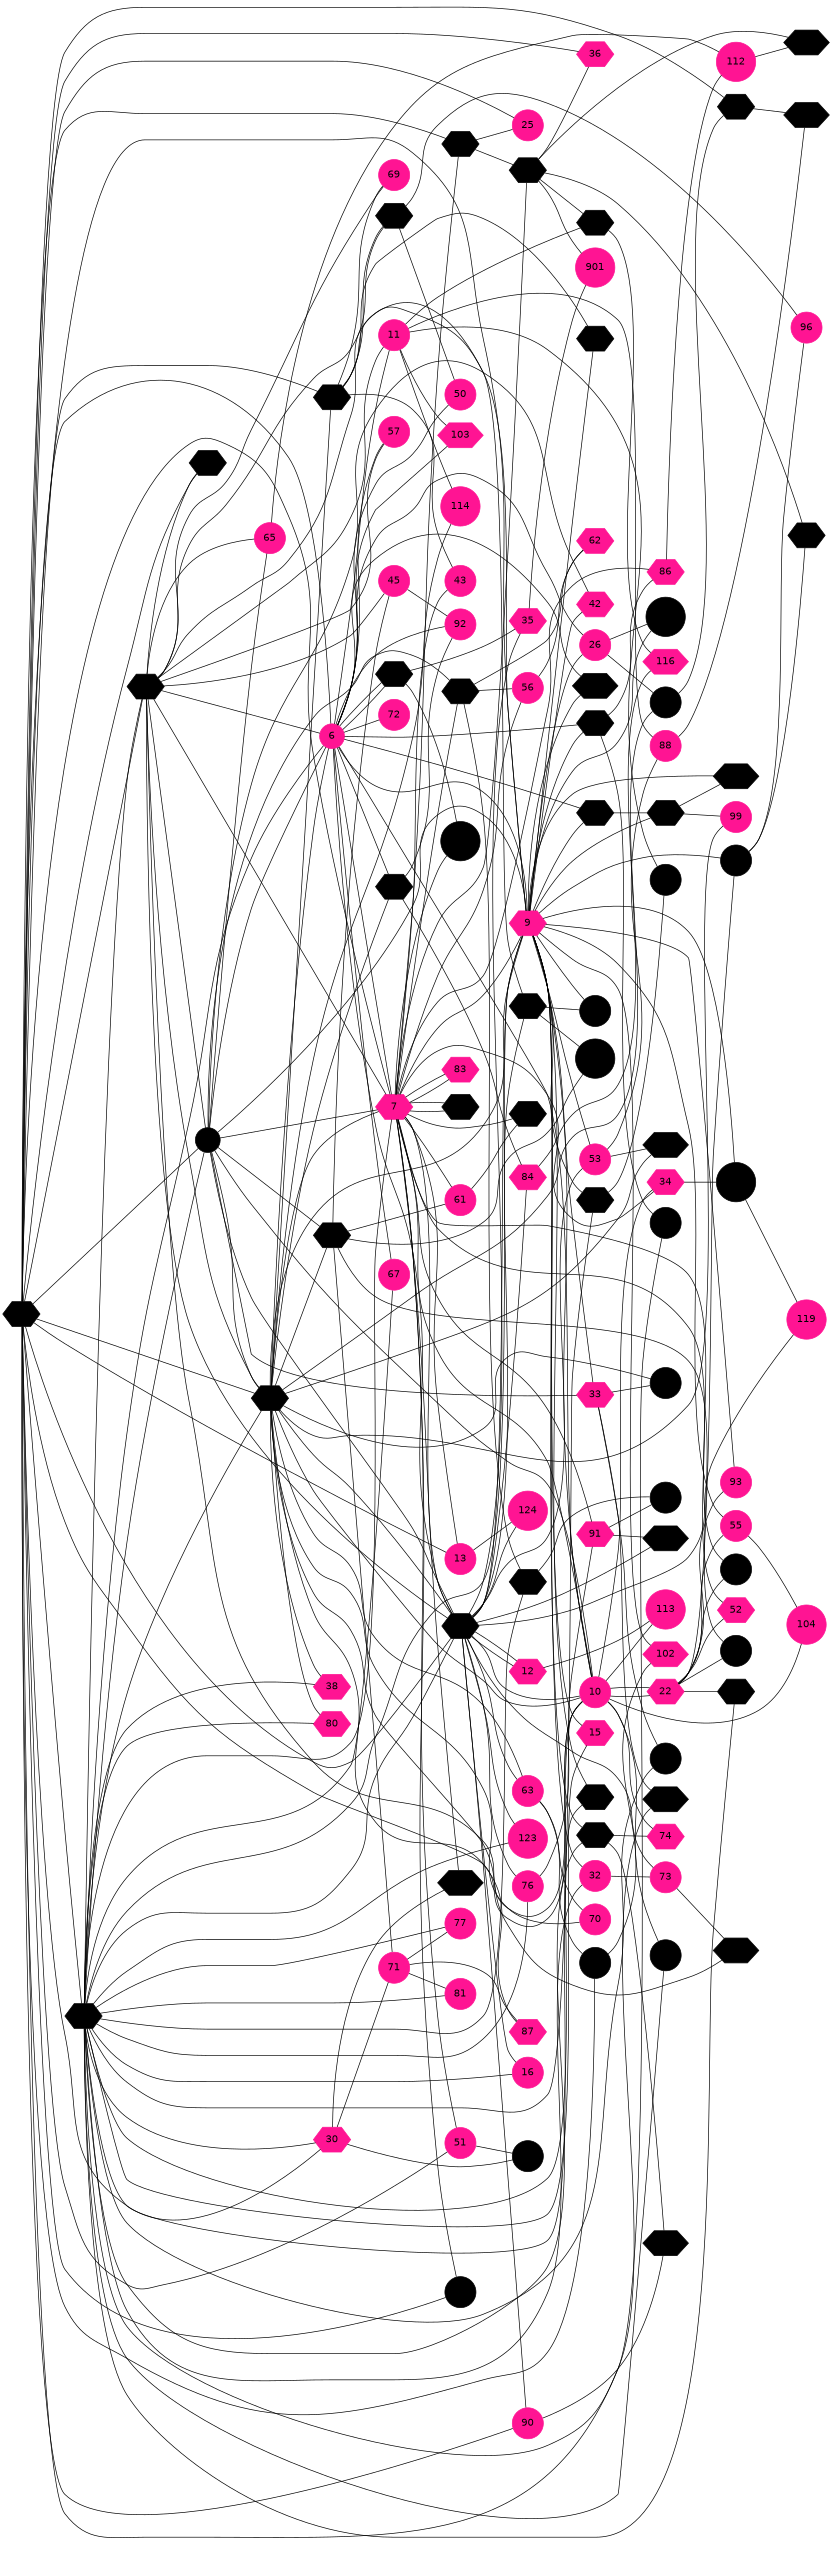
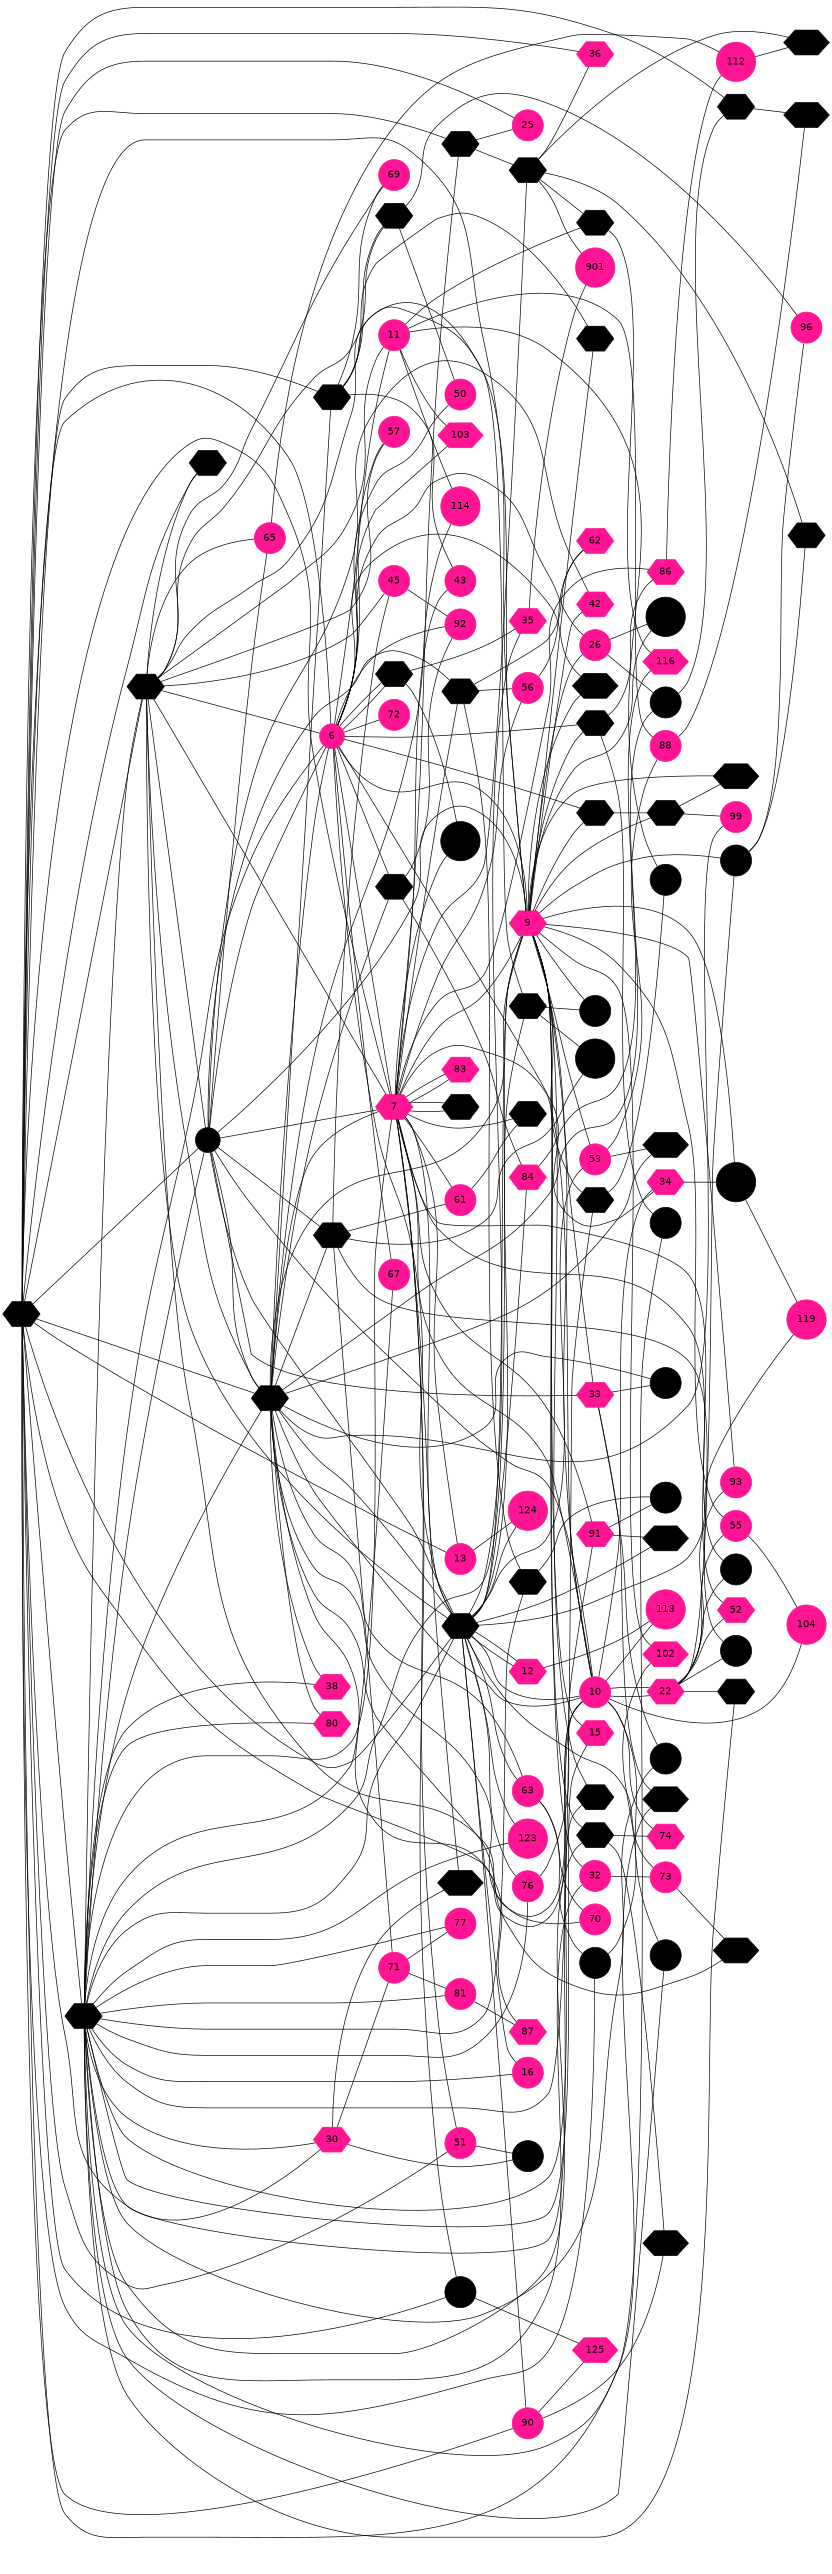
edge "71" -- "87": now "81" -- "87"
node "125": added
